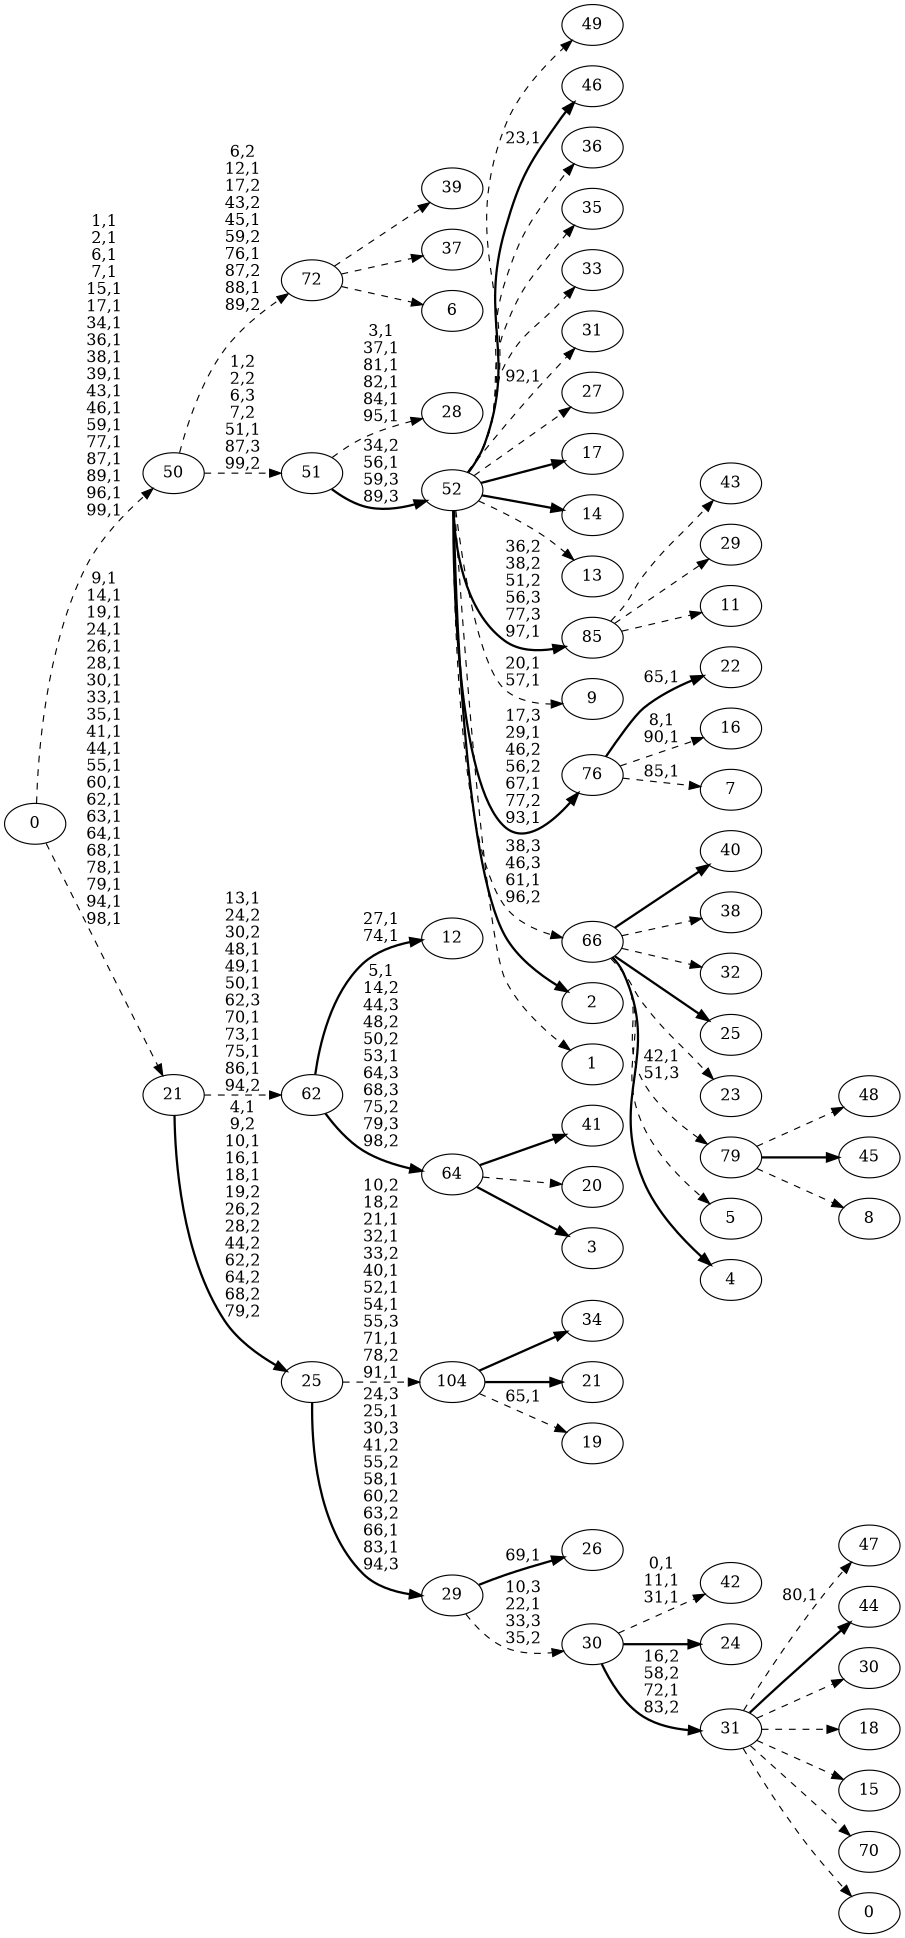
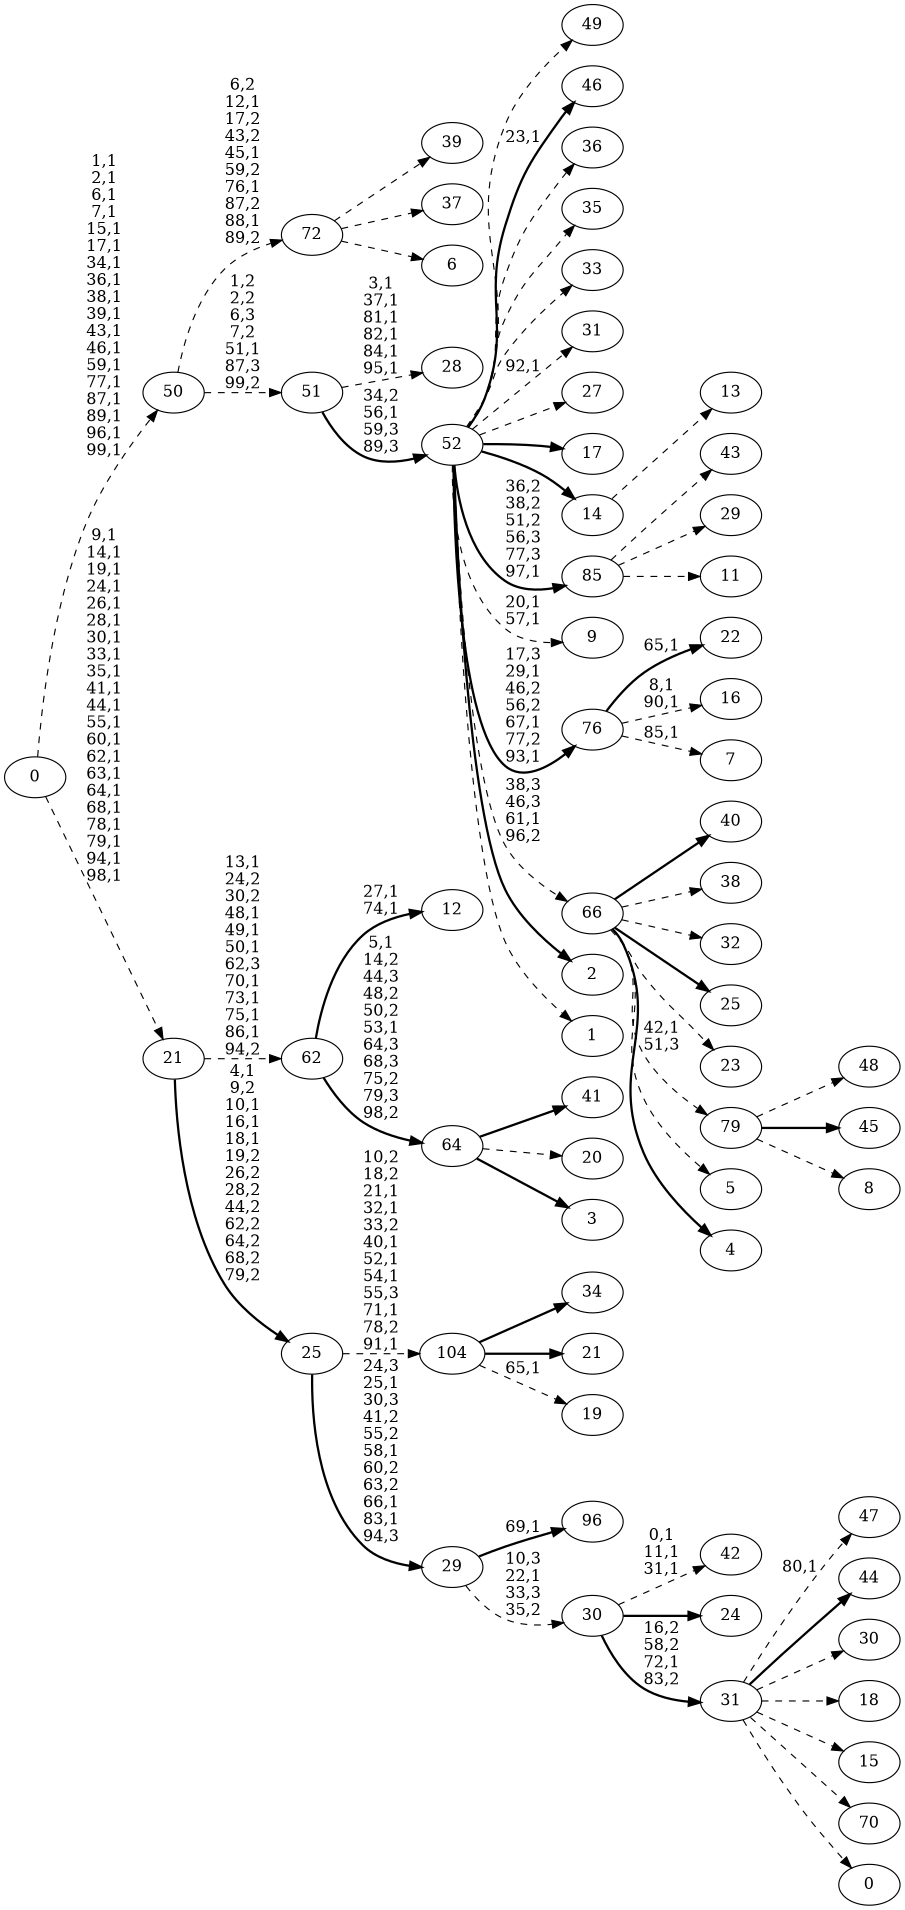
edge "52" -> "13": now "14" -> "13"
node "26": label "26" -> "96"
